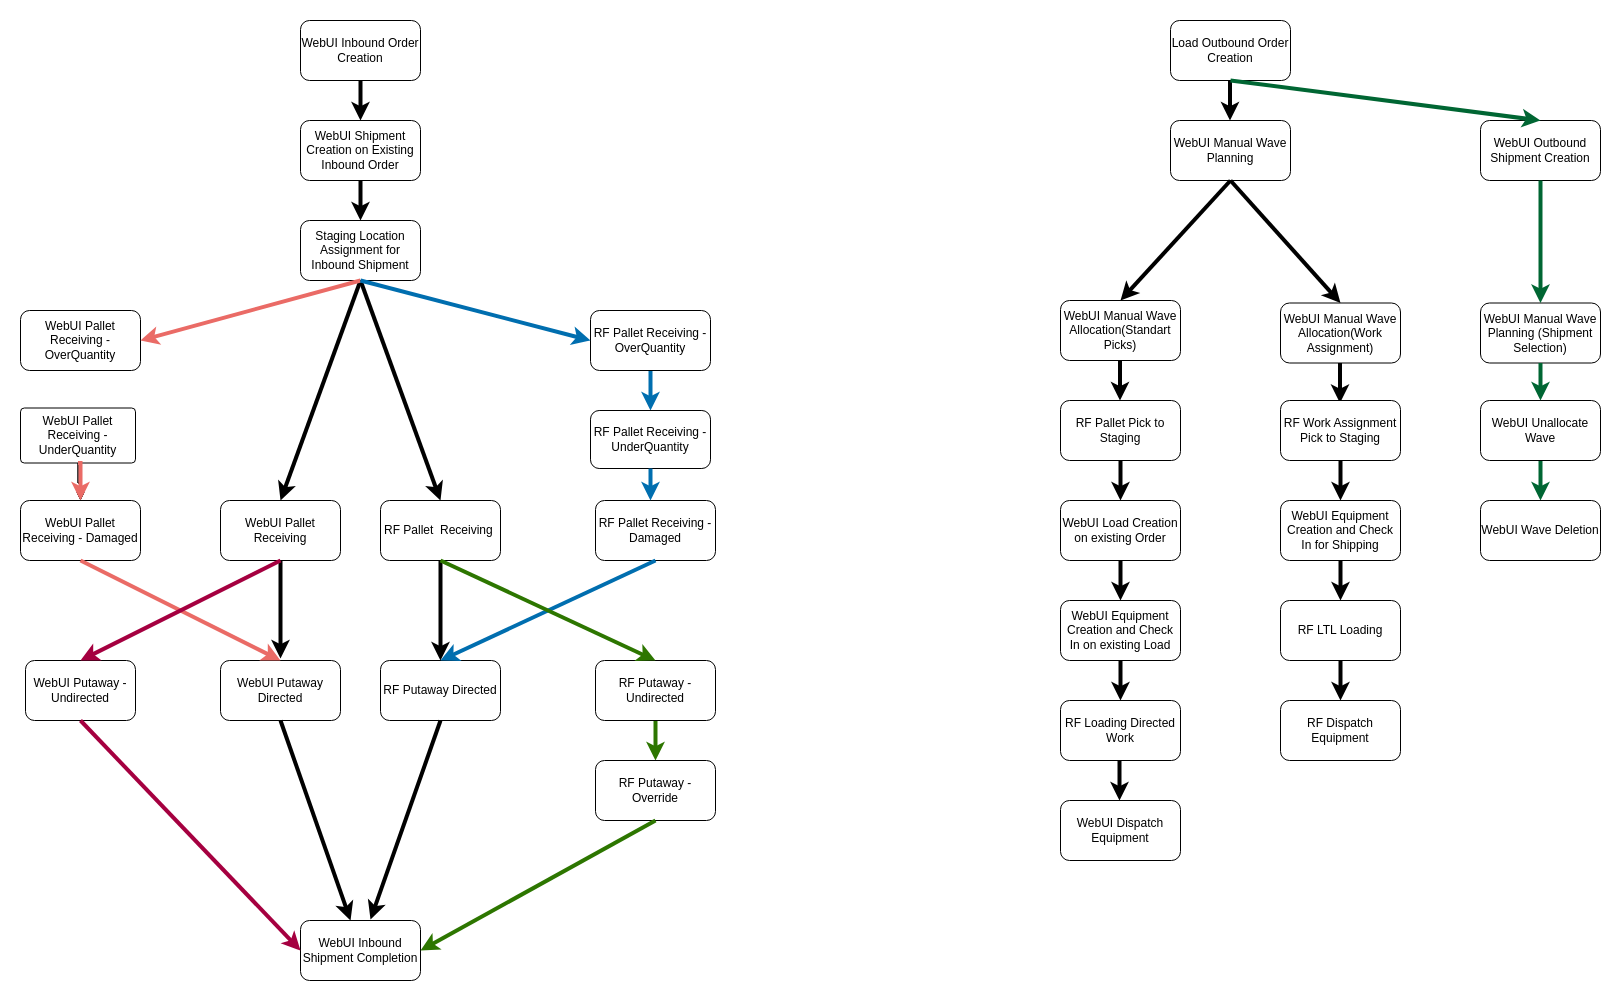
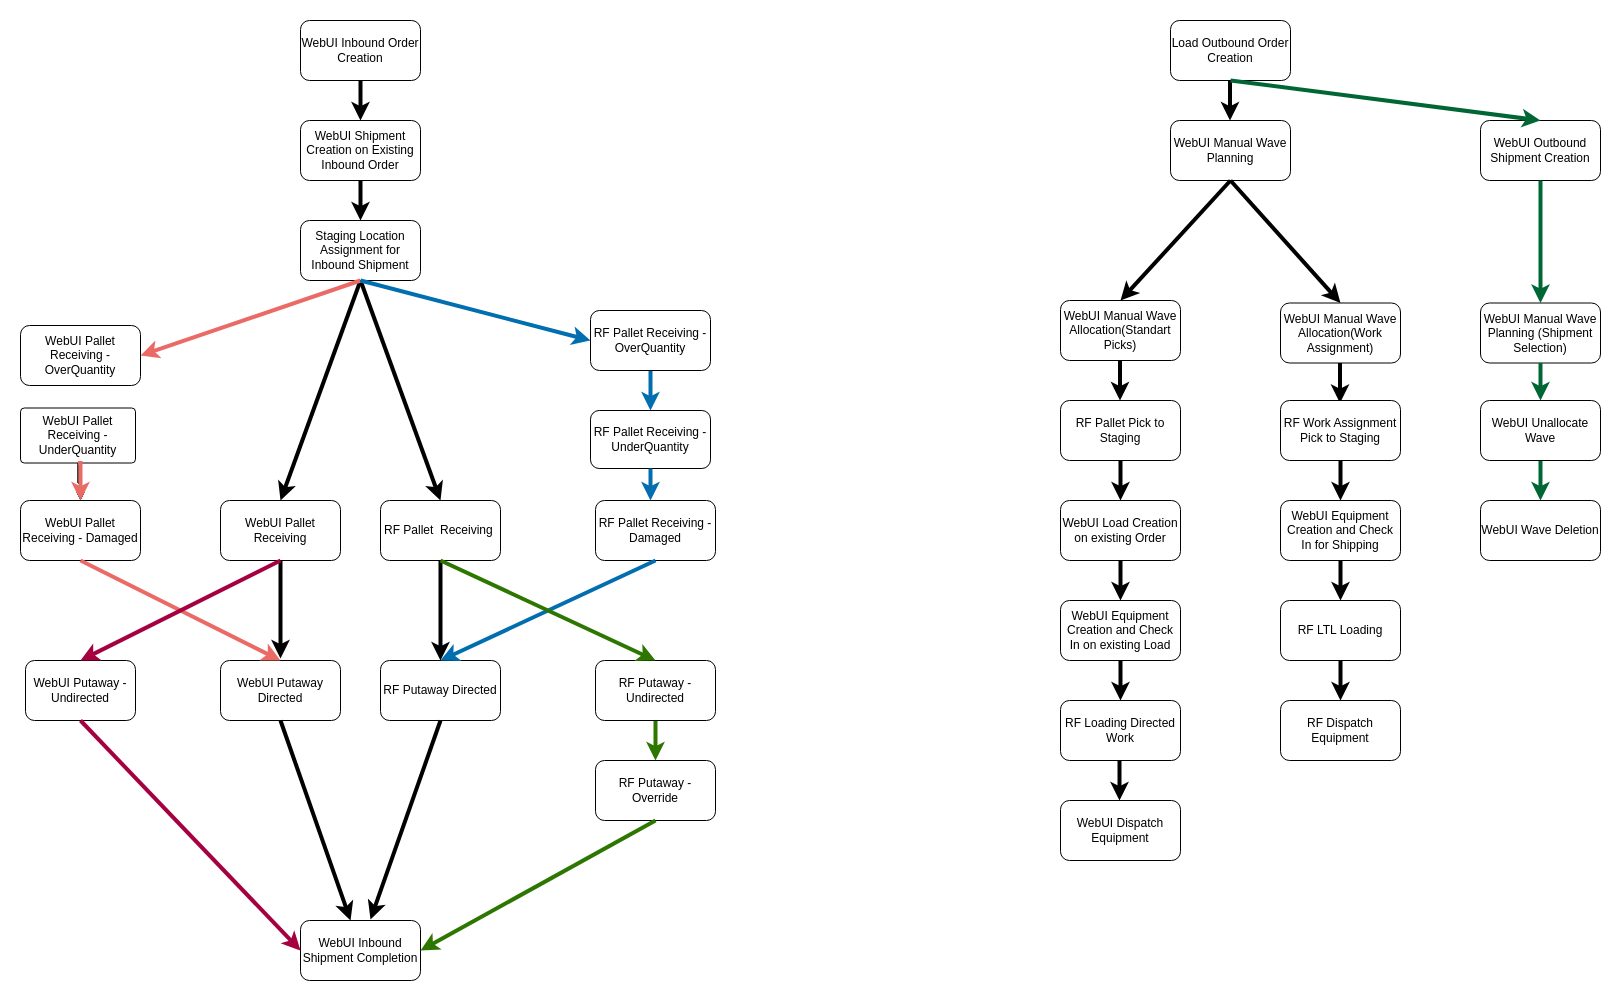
node "WebUI Pallet Receiving - OverQuantity": moved (81, 341) -> (81, 356)
